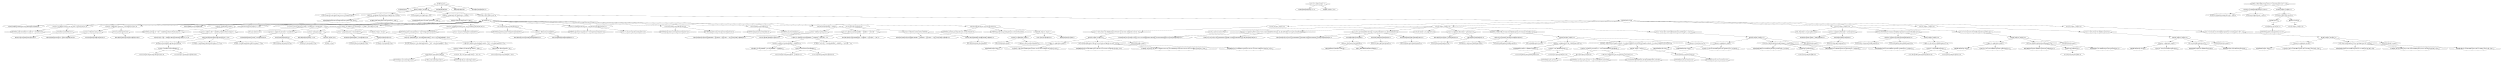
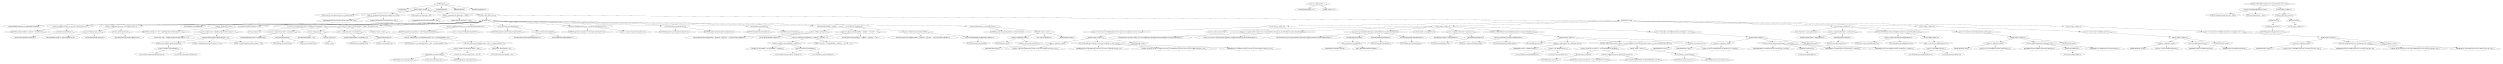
node "(IDENTIFIER,saxParser,parse(inputSource, new RootHandler()))": removed
